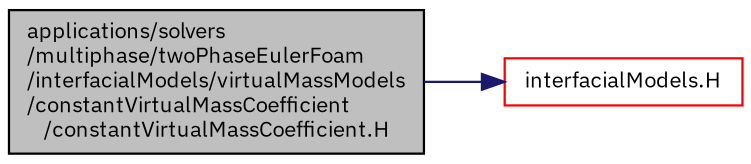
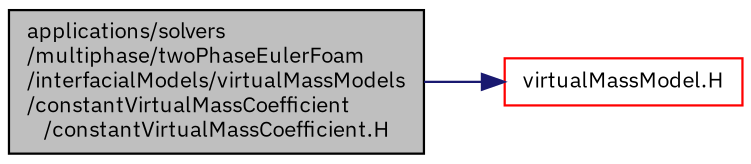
node "interfacialModels.H": label "interfacialModels.H" -> "virtualMassModel.H"
